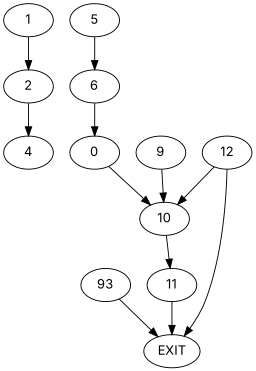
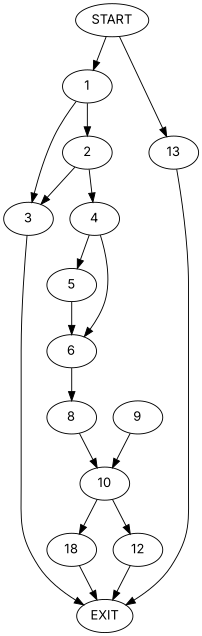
node "START": added
node "0": label "0" -> "8"
edge "12" -> "10": reversed
node "3": added
edge "4" -> "5": added
edge "4" -> "6": added
node "93": label "93" -> "13"
node "11": label "11" -> "18"
